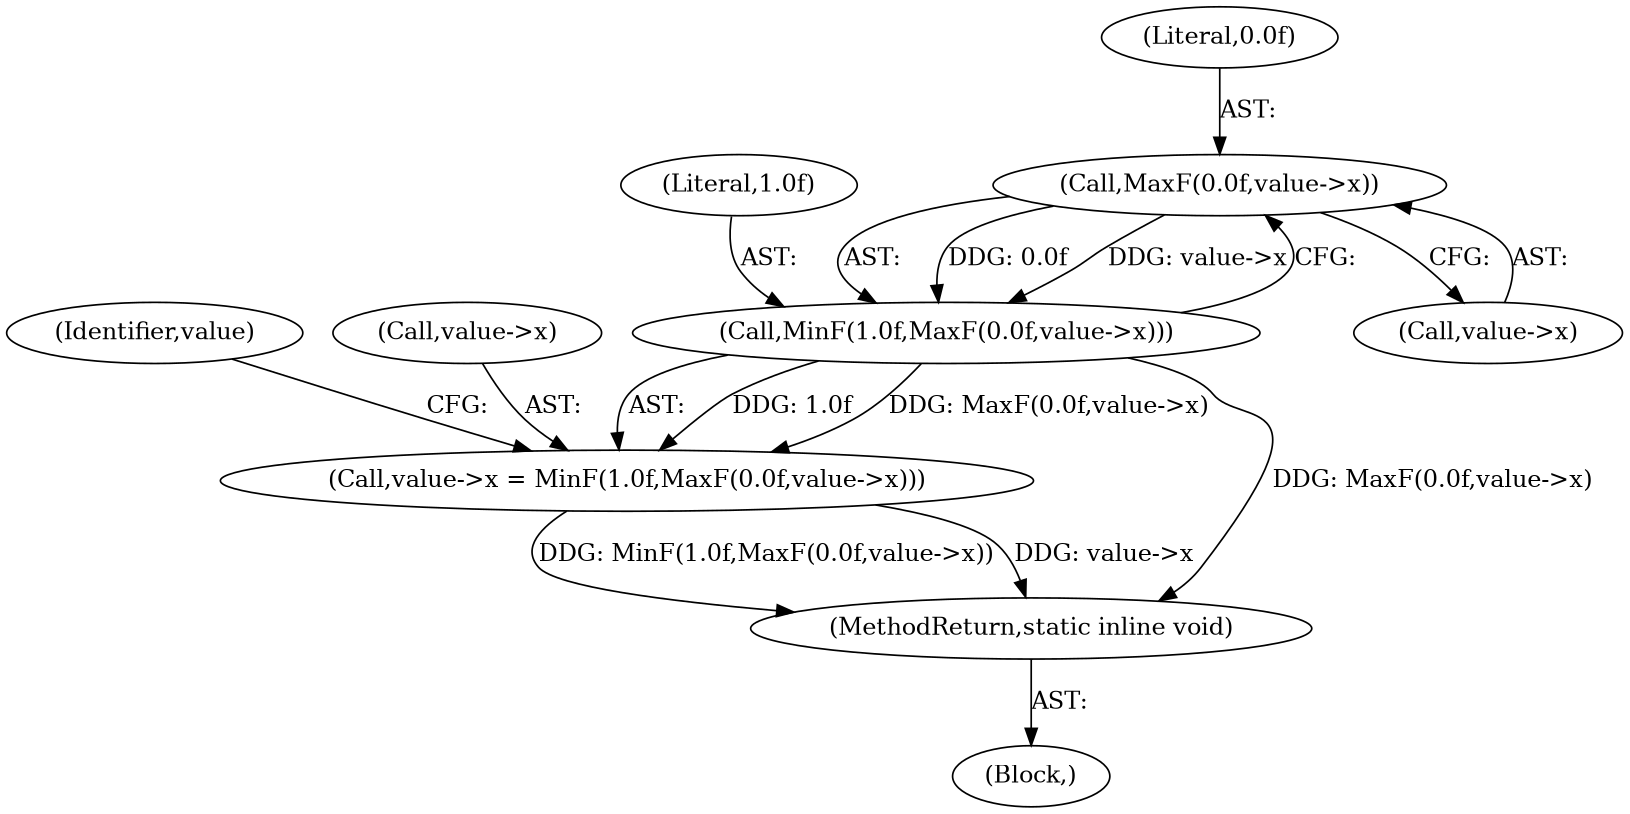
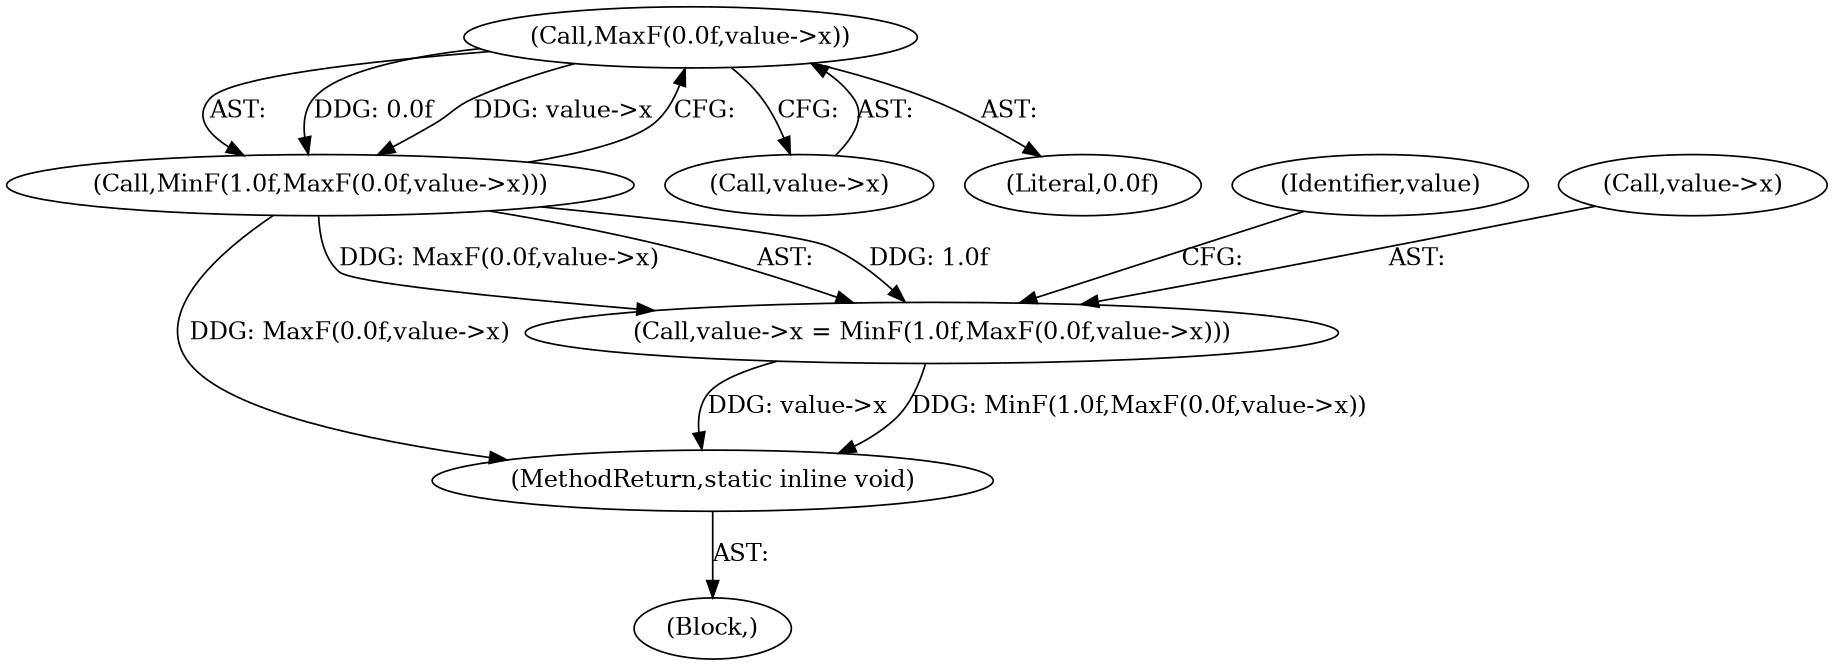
edge "(Literal,0.0f)" -> "(Call,MaxF(0.0f,value->x))": reversed
node "(Literal,1.0f)": removed
